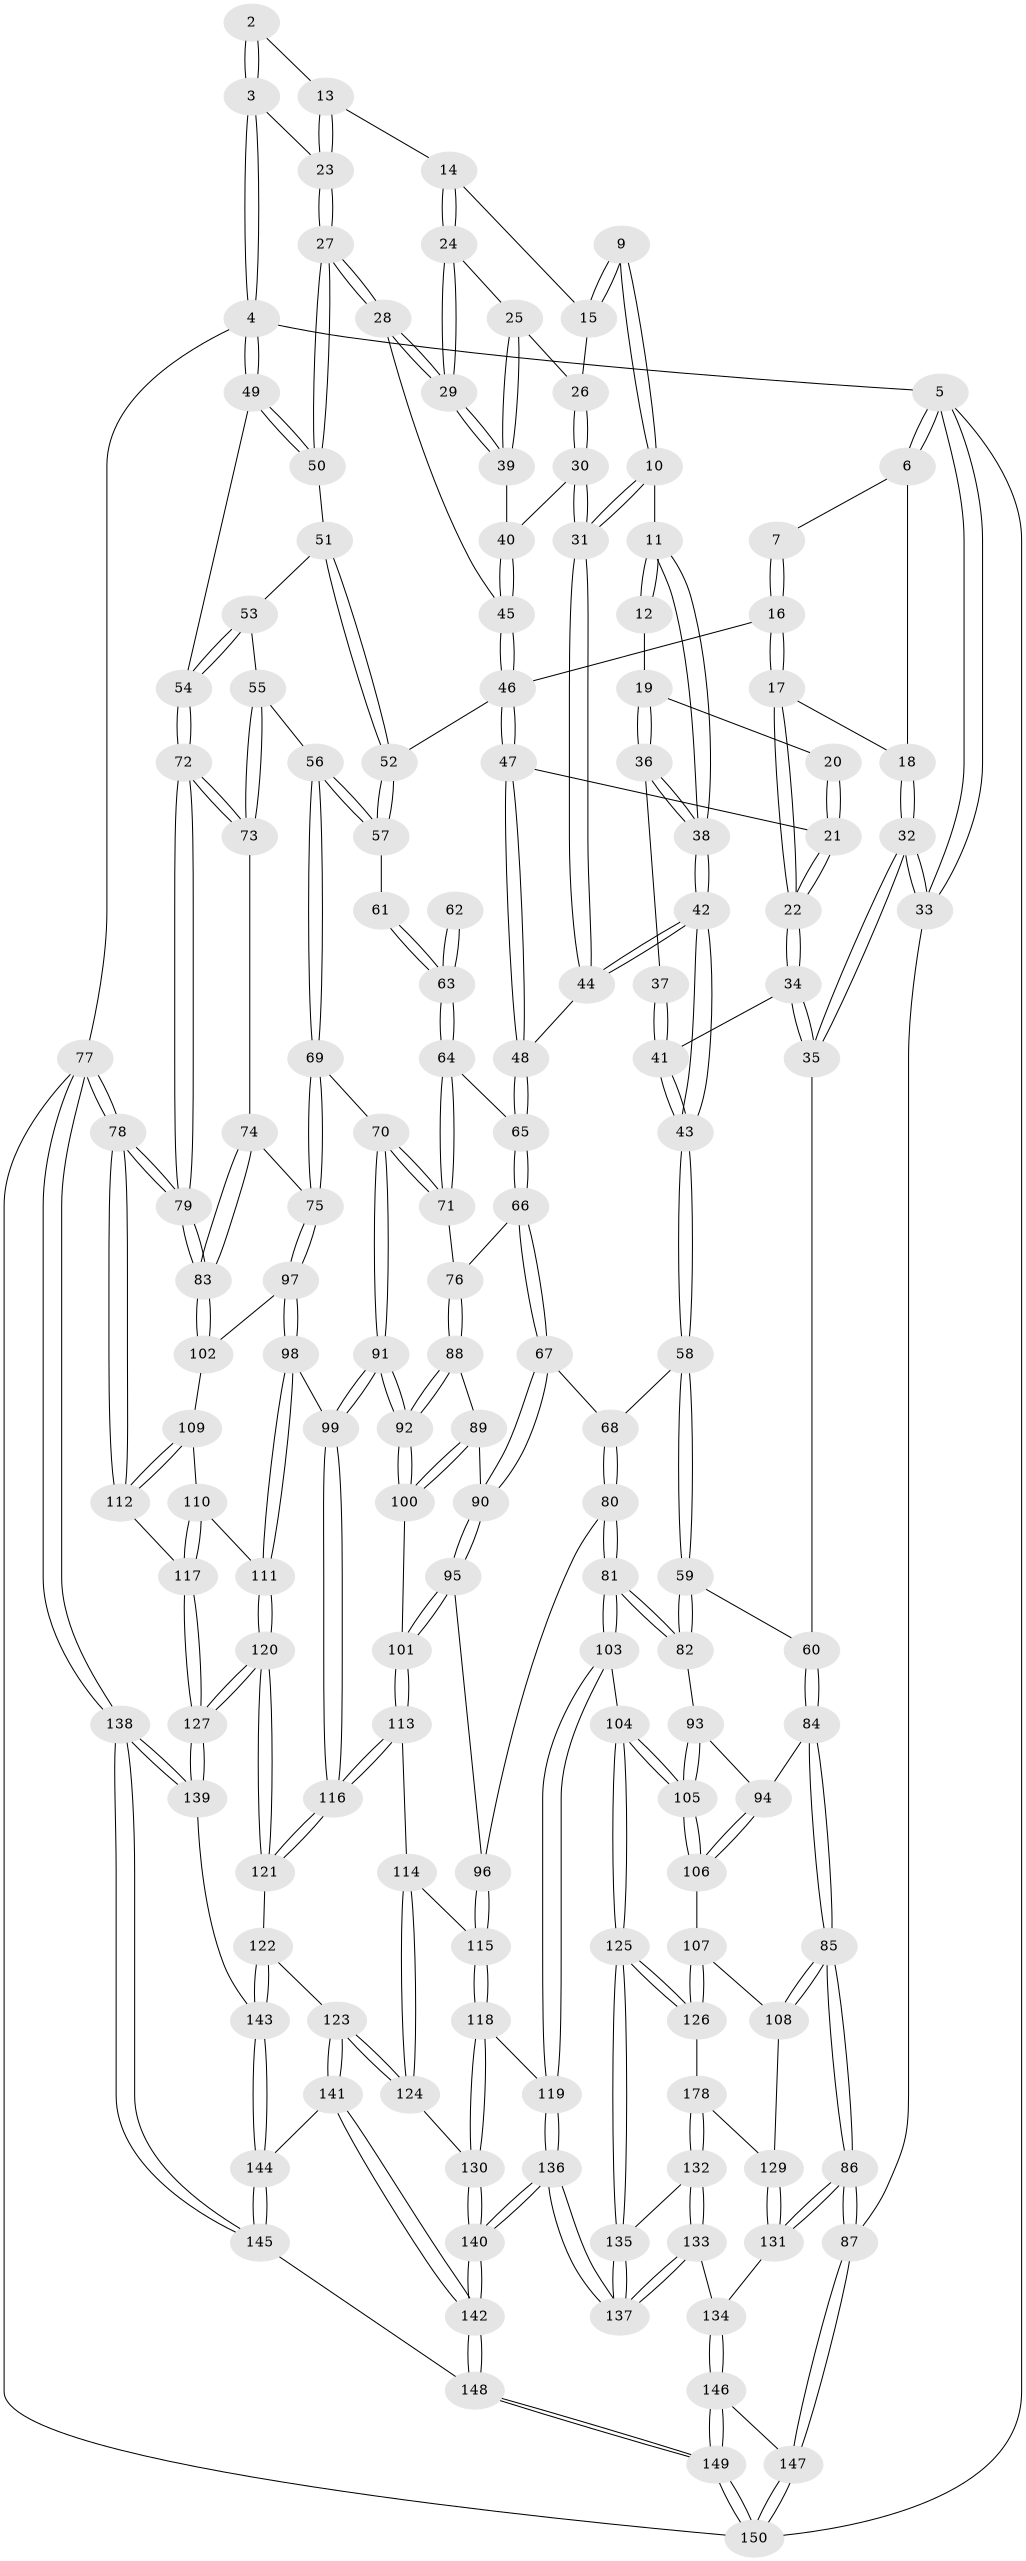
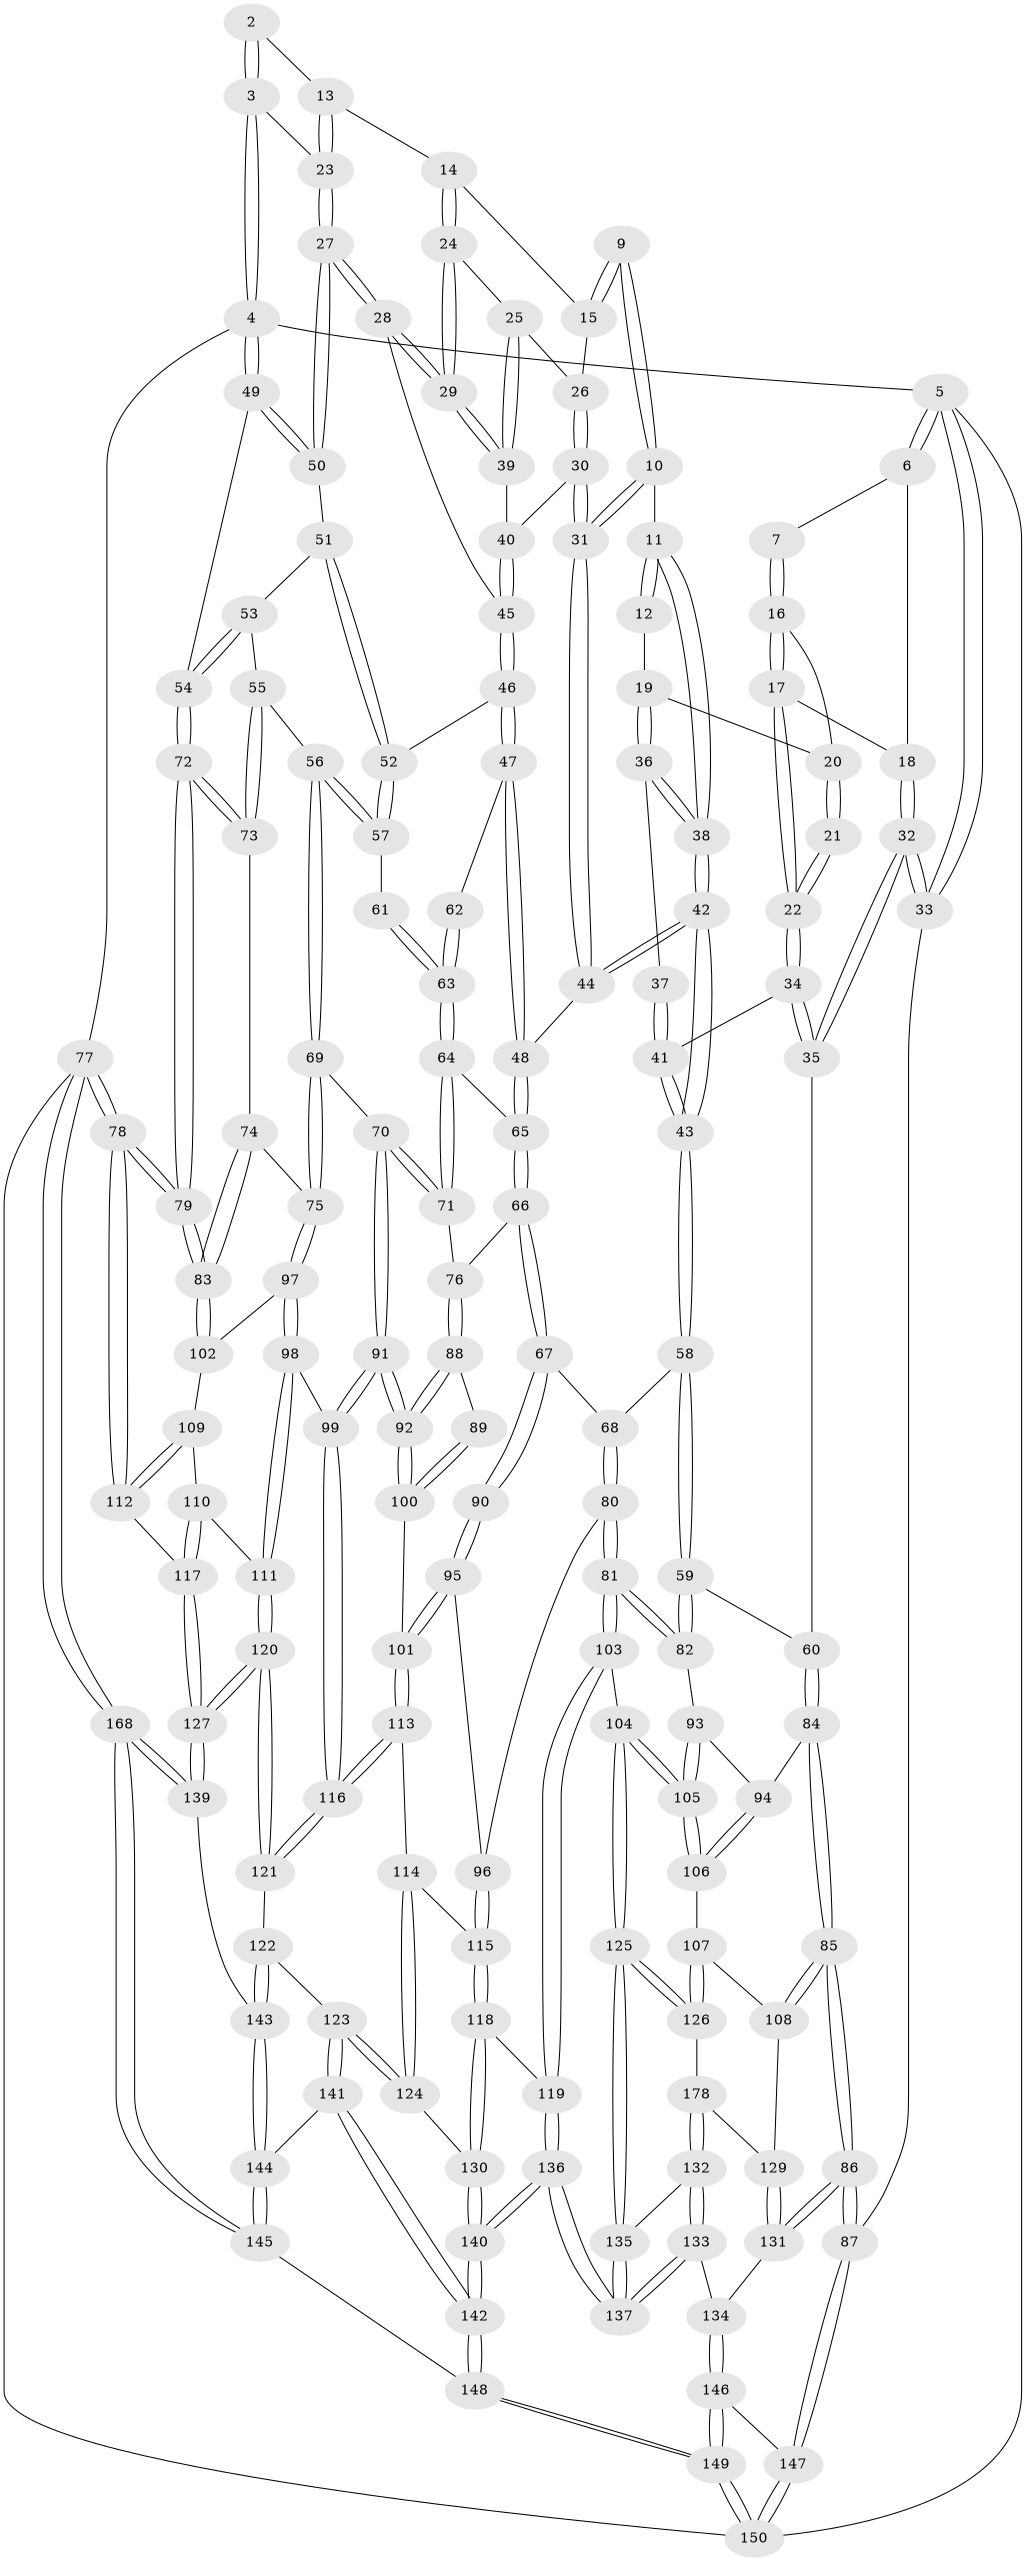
edge "16" -- "46": now "16" -- "20"
edge "47" -- "21": now "47" -- "62"
edge "89" -- "90": removed
node "138": label "138" -> "168"
